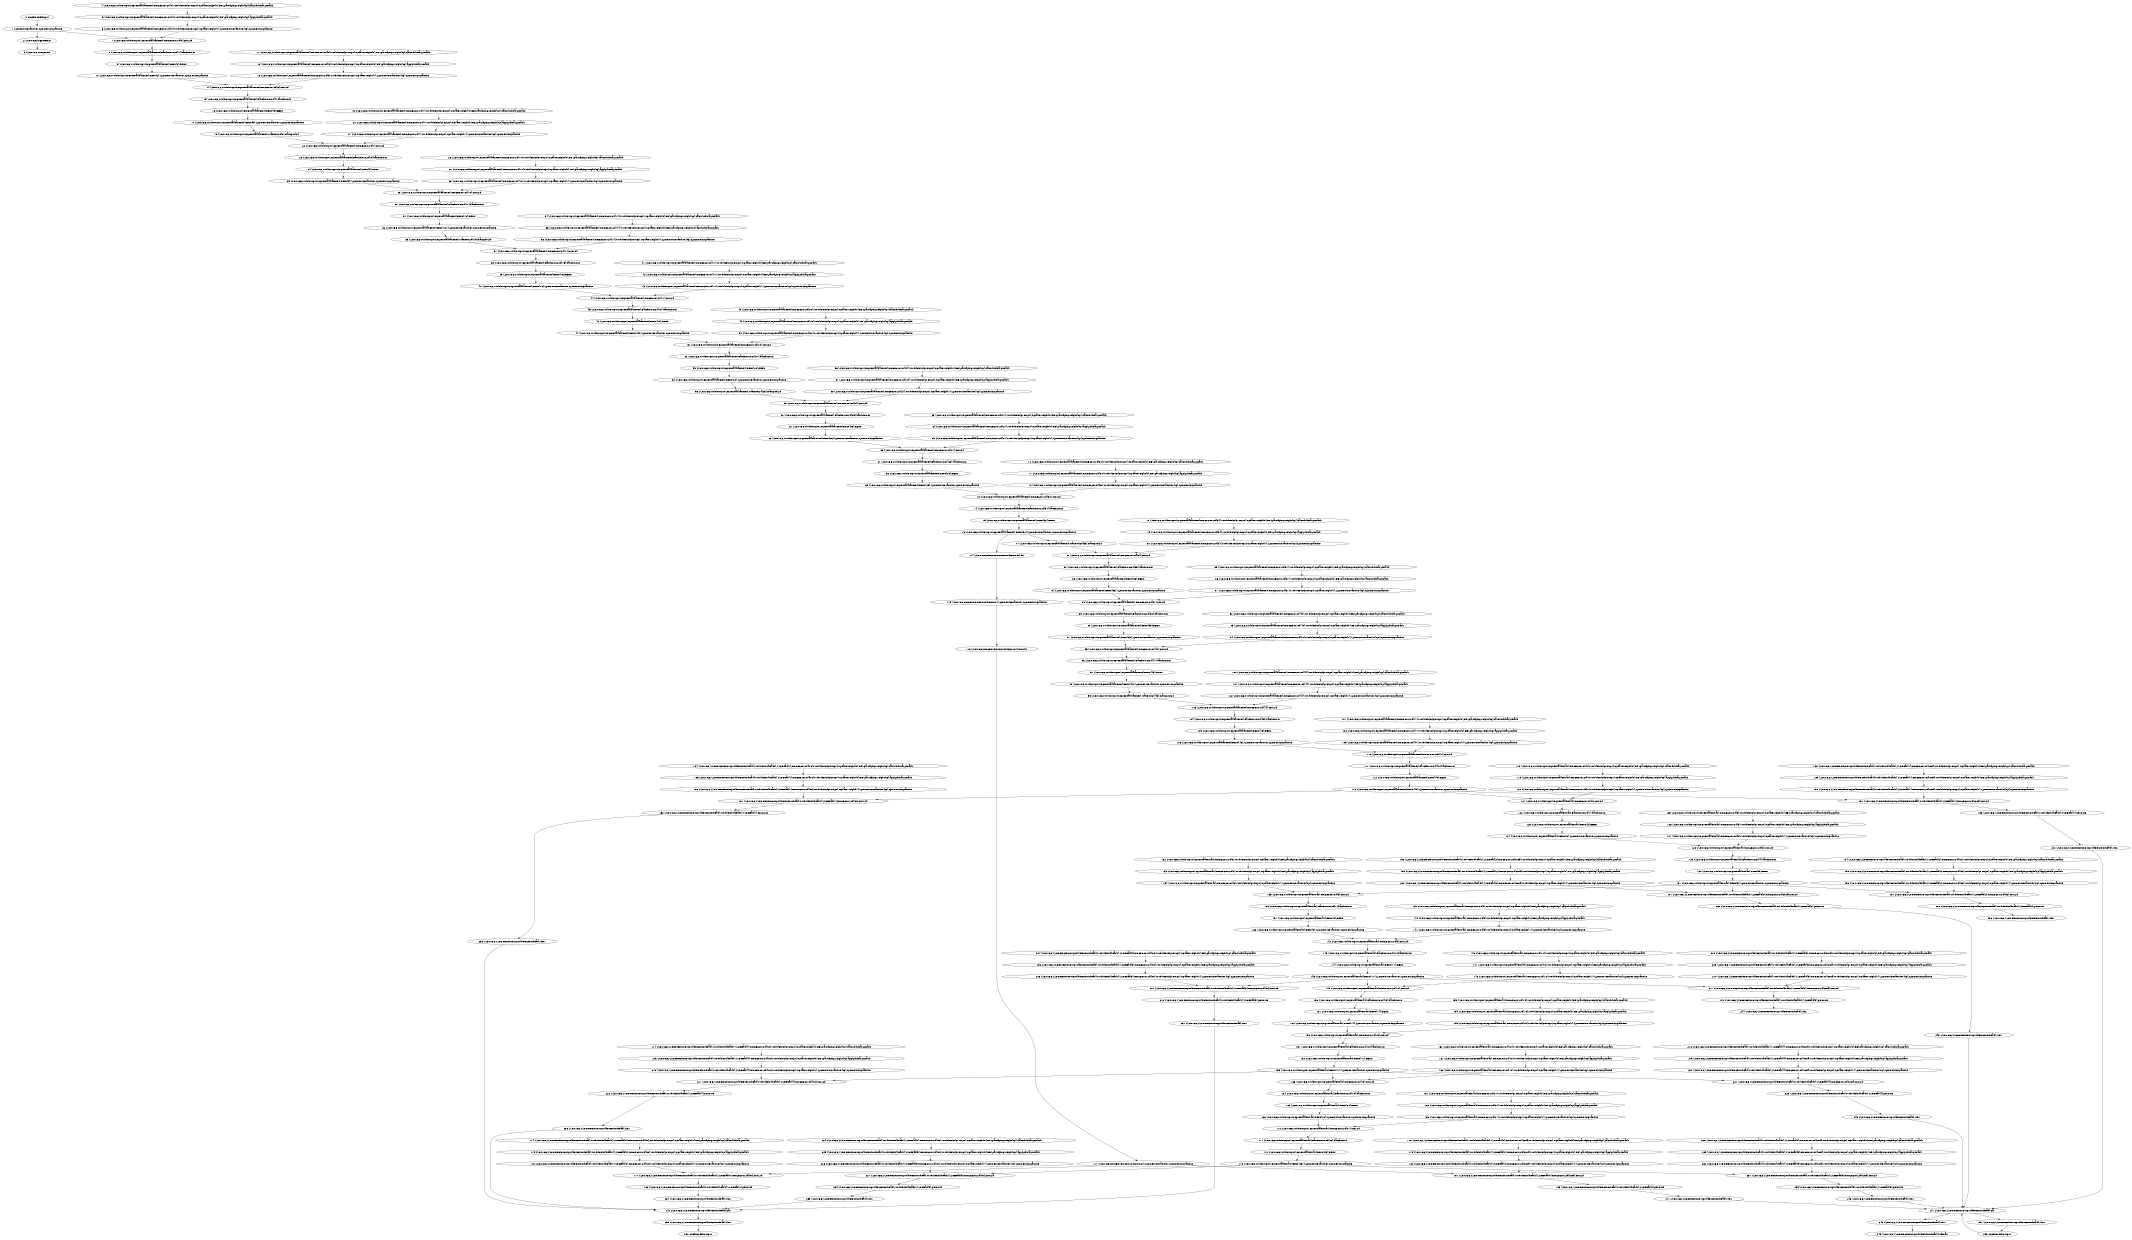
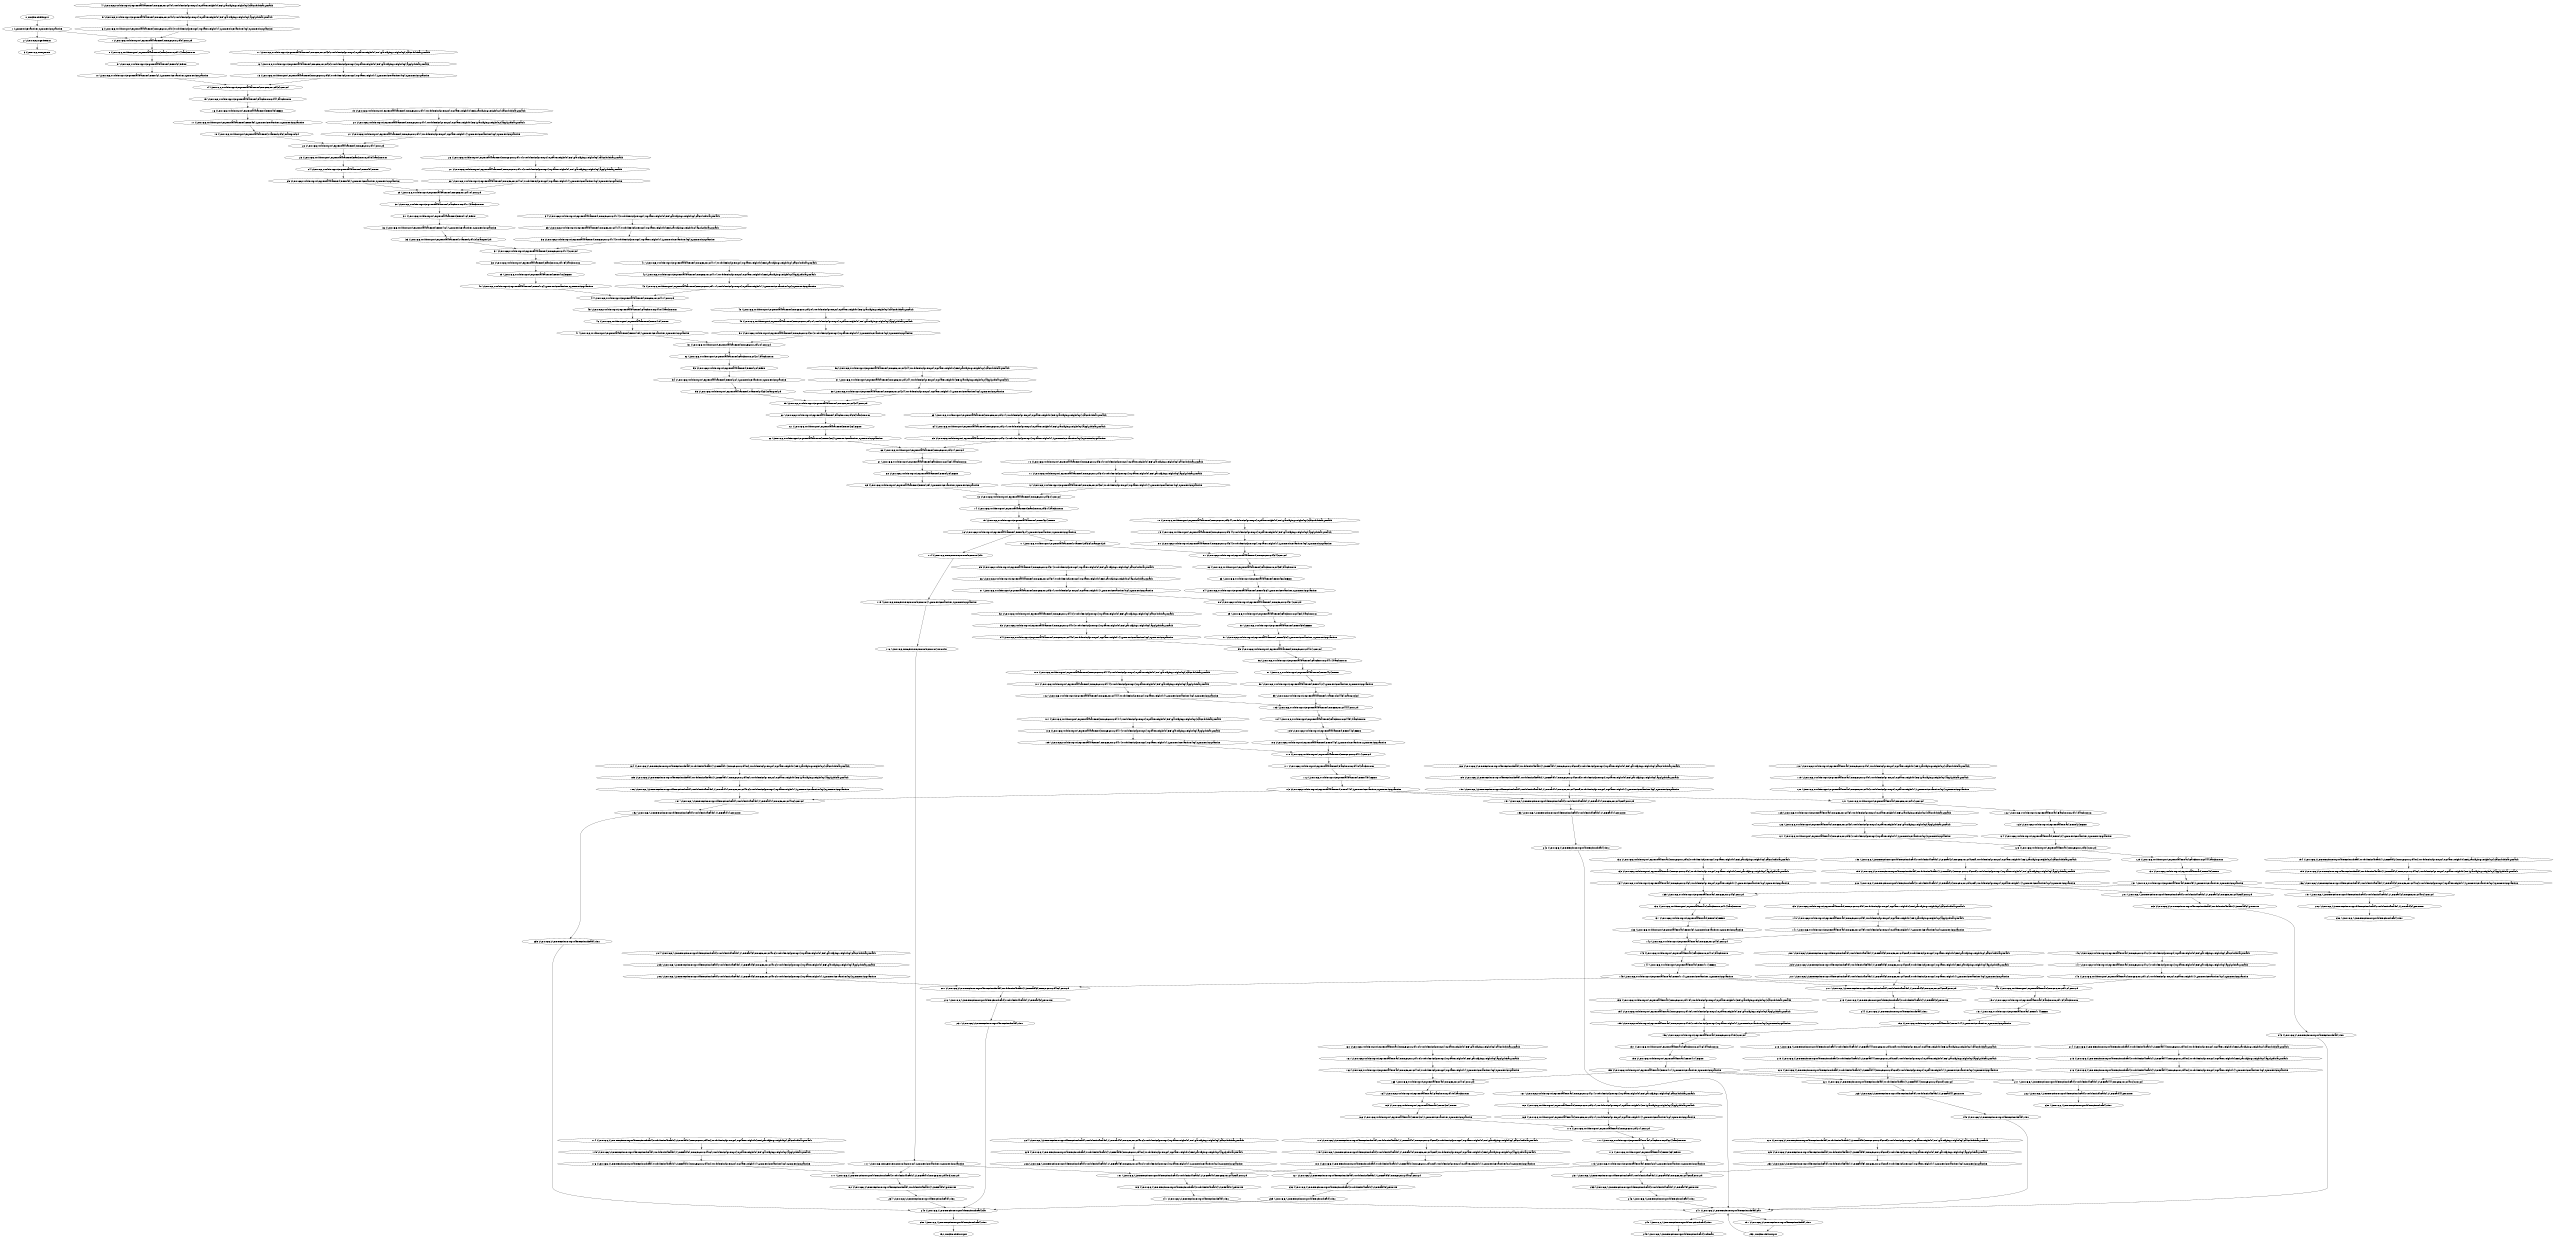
edge "238 SSD_VGG/SSDDetectionOutput[detection_head]/view" -> "240 SSD_VGG/SSDDetectionOutput[detection_head]/cat": removed
